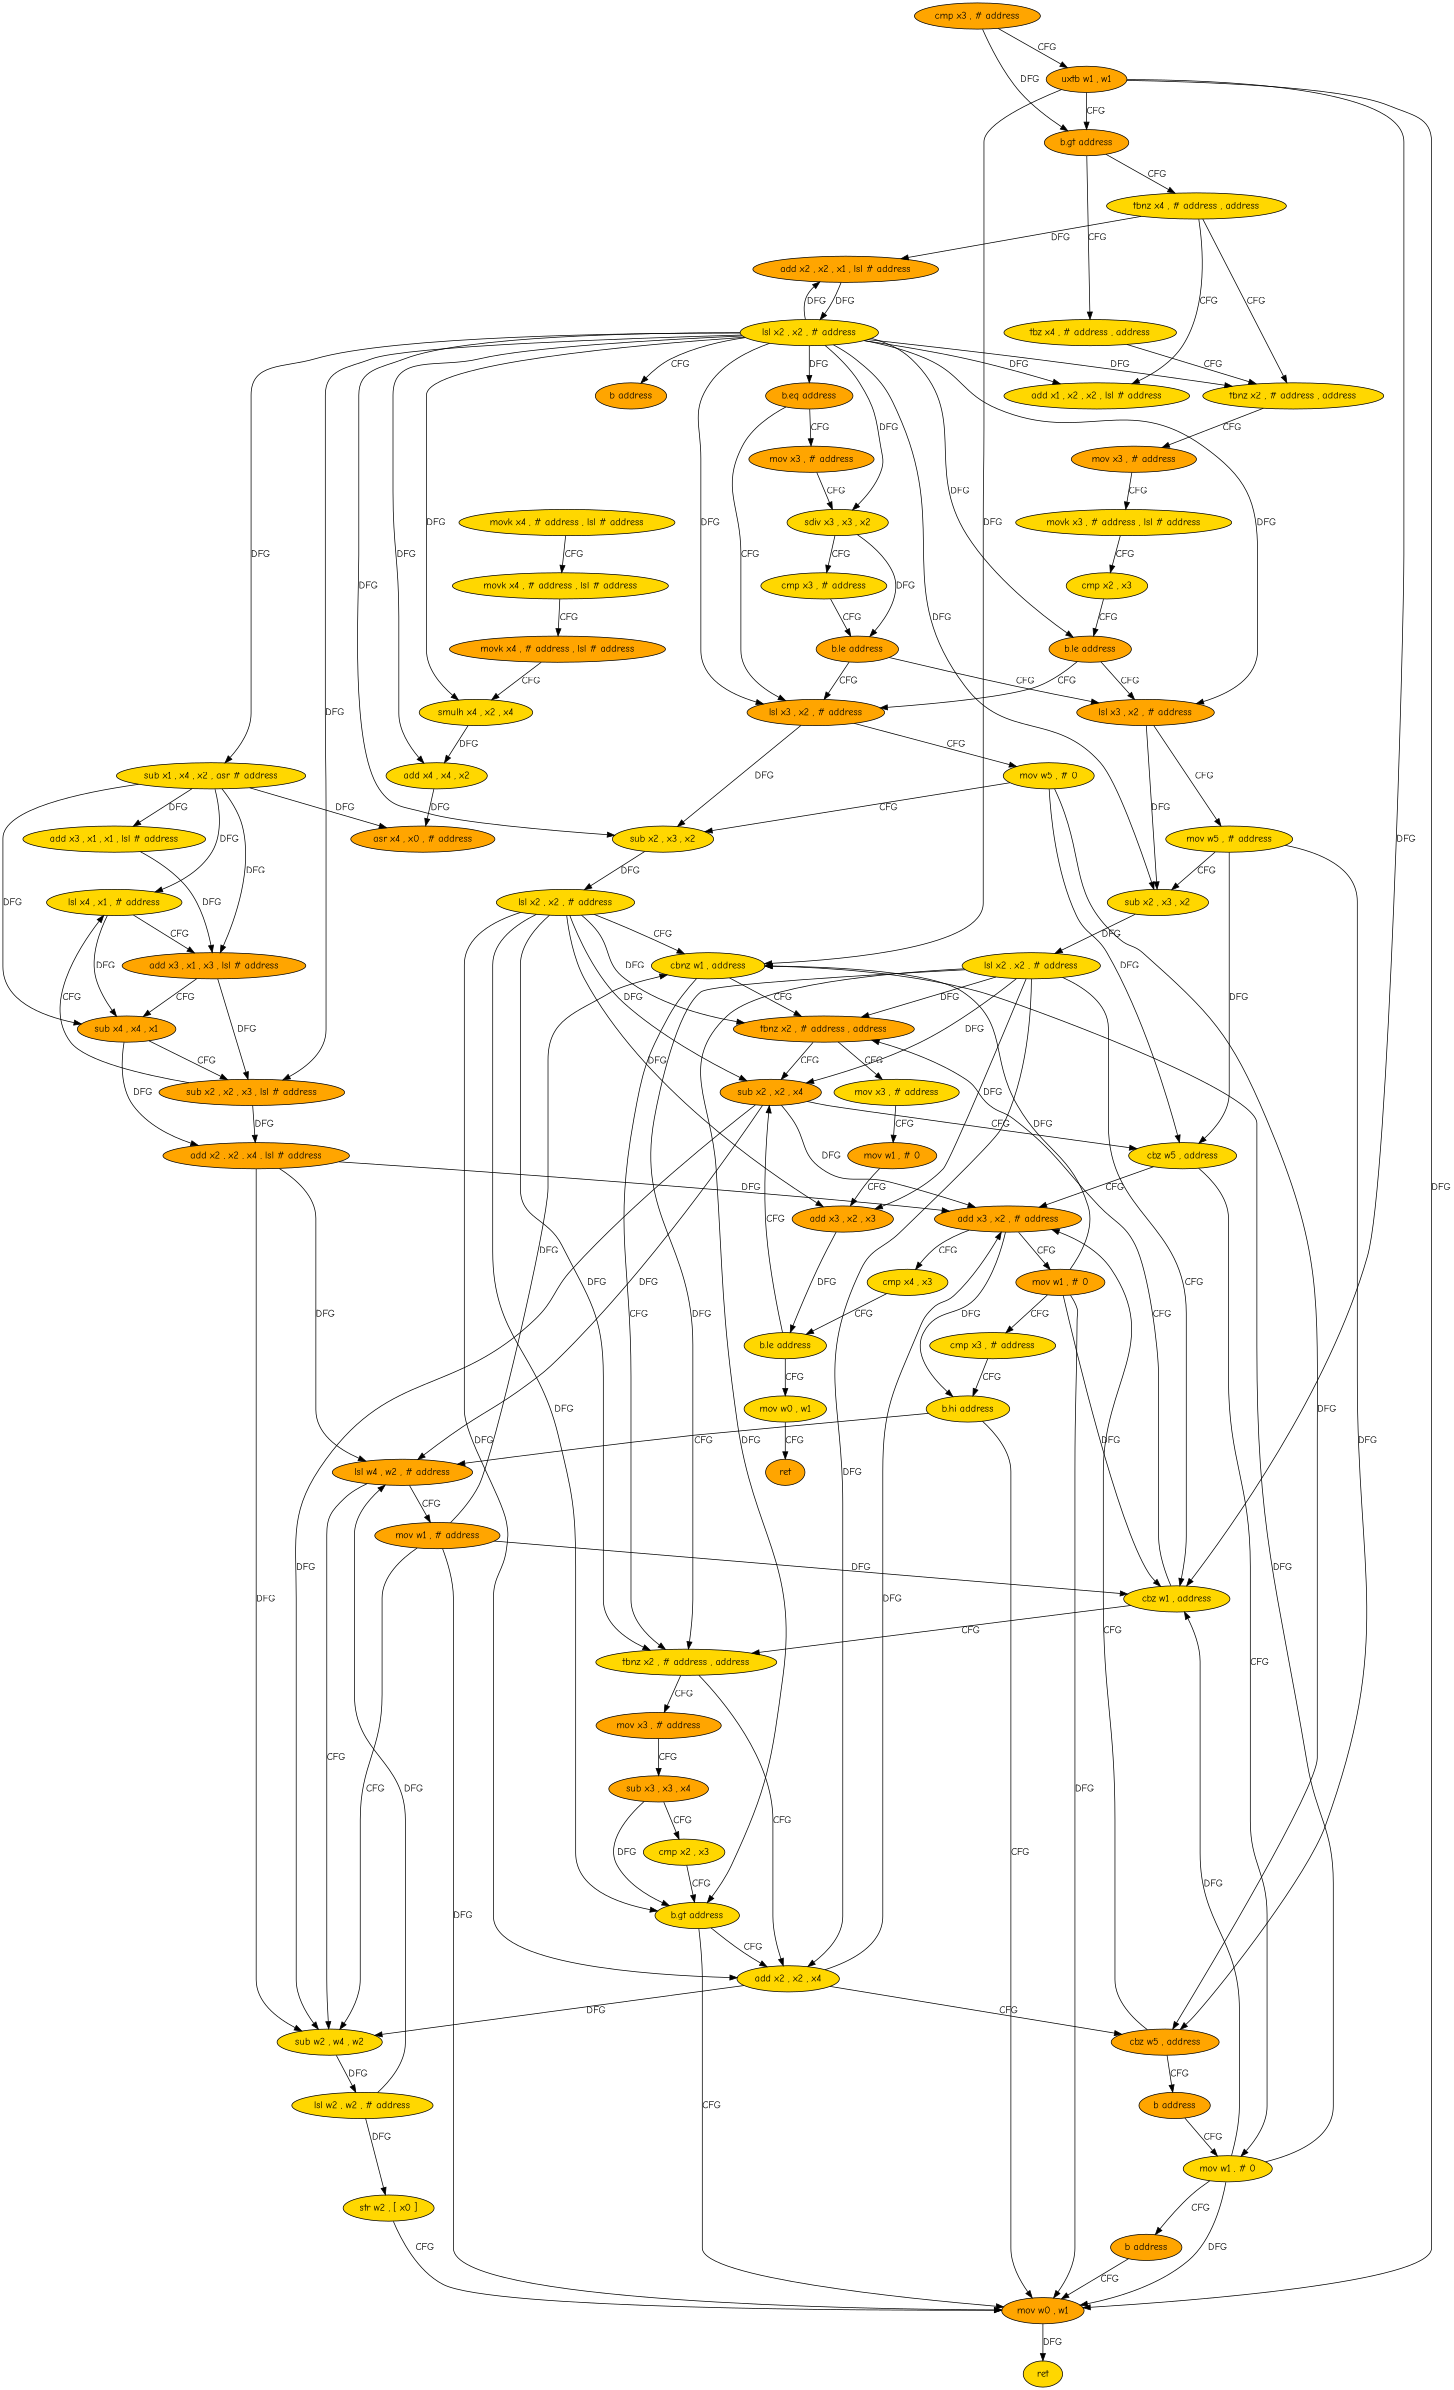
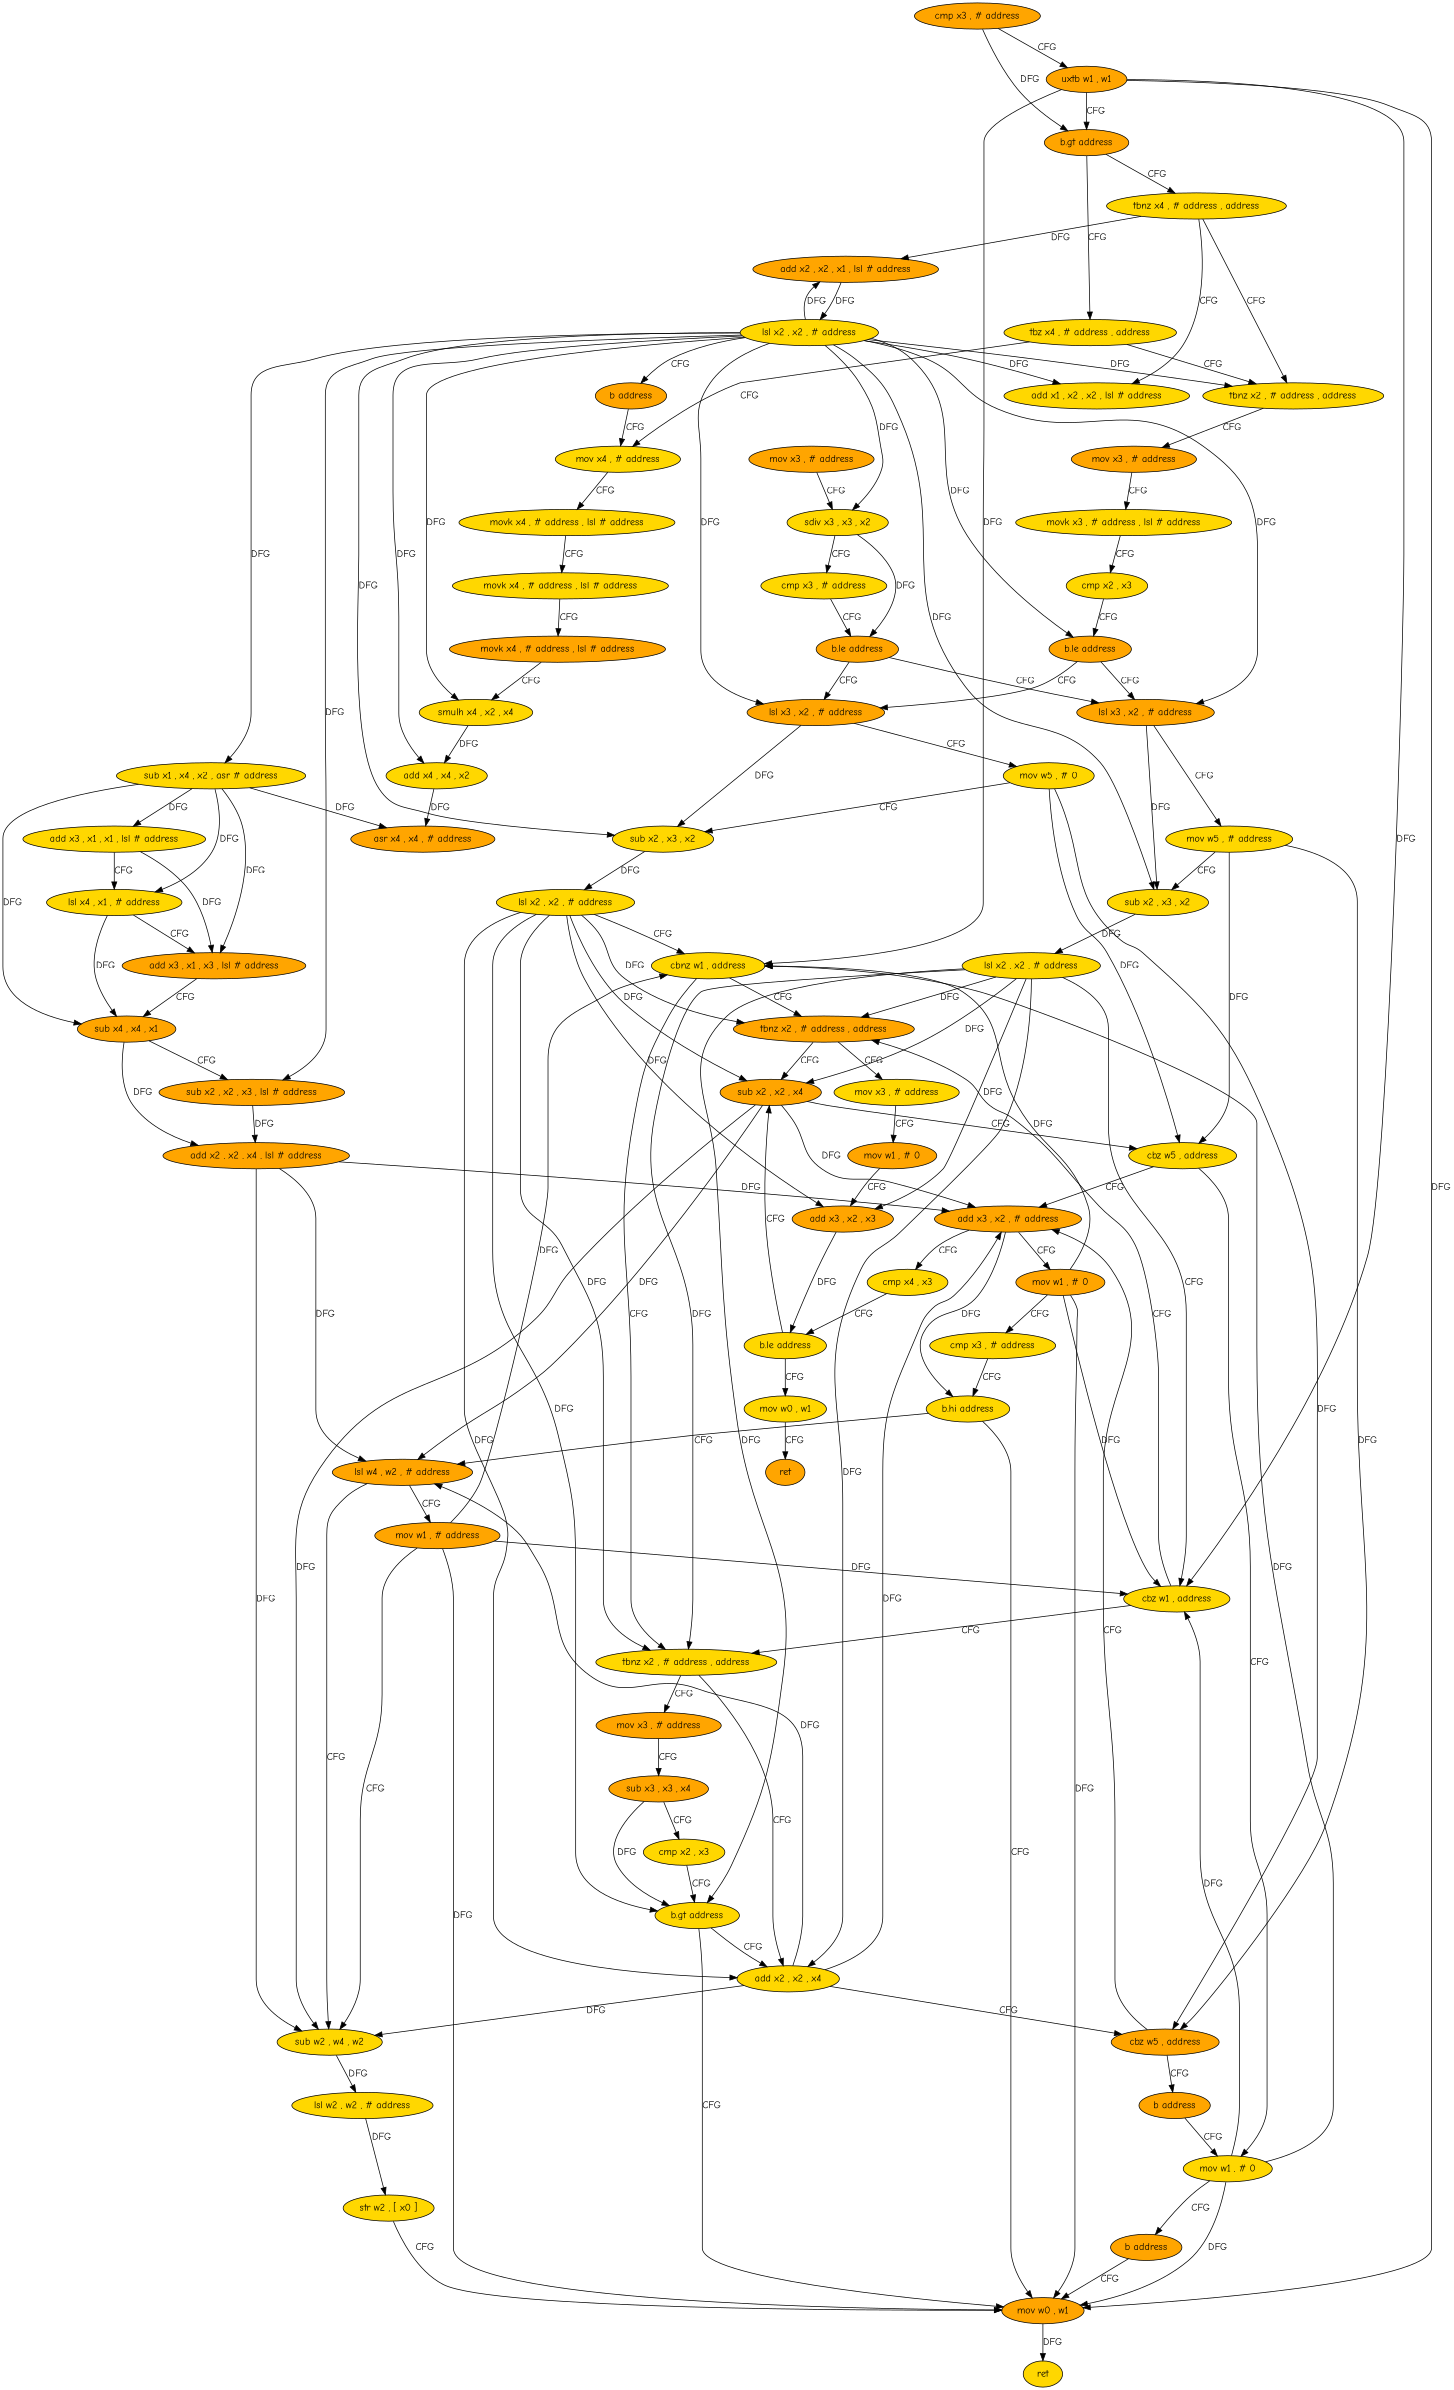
node "b.eq address": removed
node "mov x4 , # address": added
node "asr x4 , x0 , # address": label "asr x4 , x0 , # address" -> "asr x4 , x4 , # address"
edge "add x3 , x1 , x3 , lsl # address" -> "sub x2 , x2 , x3 , lsl # address": removed, label "DFG"
edge "sub x2 , x2 , x3 , lsl # address" -> "lsl x4 , x1 , # address": now "add x3 , x1 , x1 , lsl # address" -> "lsl x4 , x1 , # address"
edge "lsl w2 , w2 , # address" -> "lsl w4 , w2 , # address": now "add x2 , x2 , x4" -> "lsl w4 , w2 , # address"
